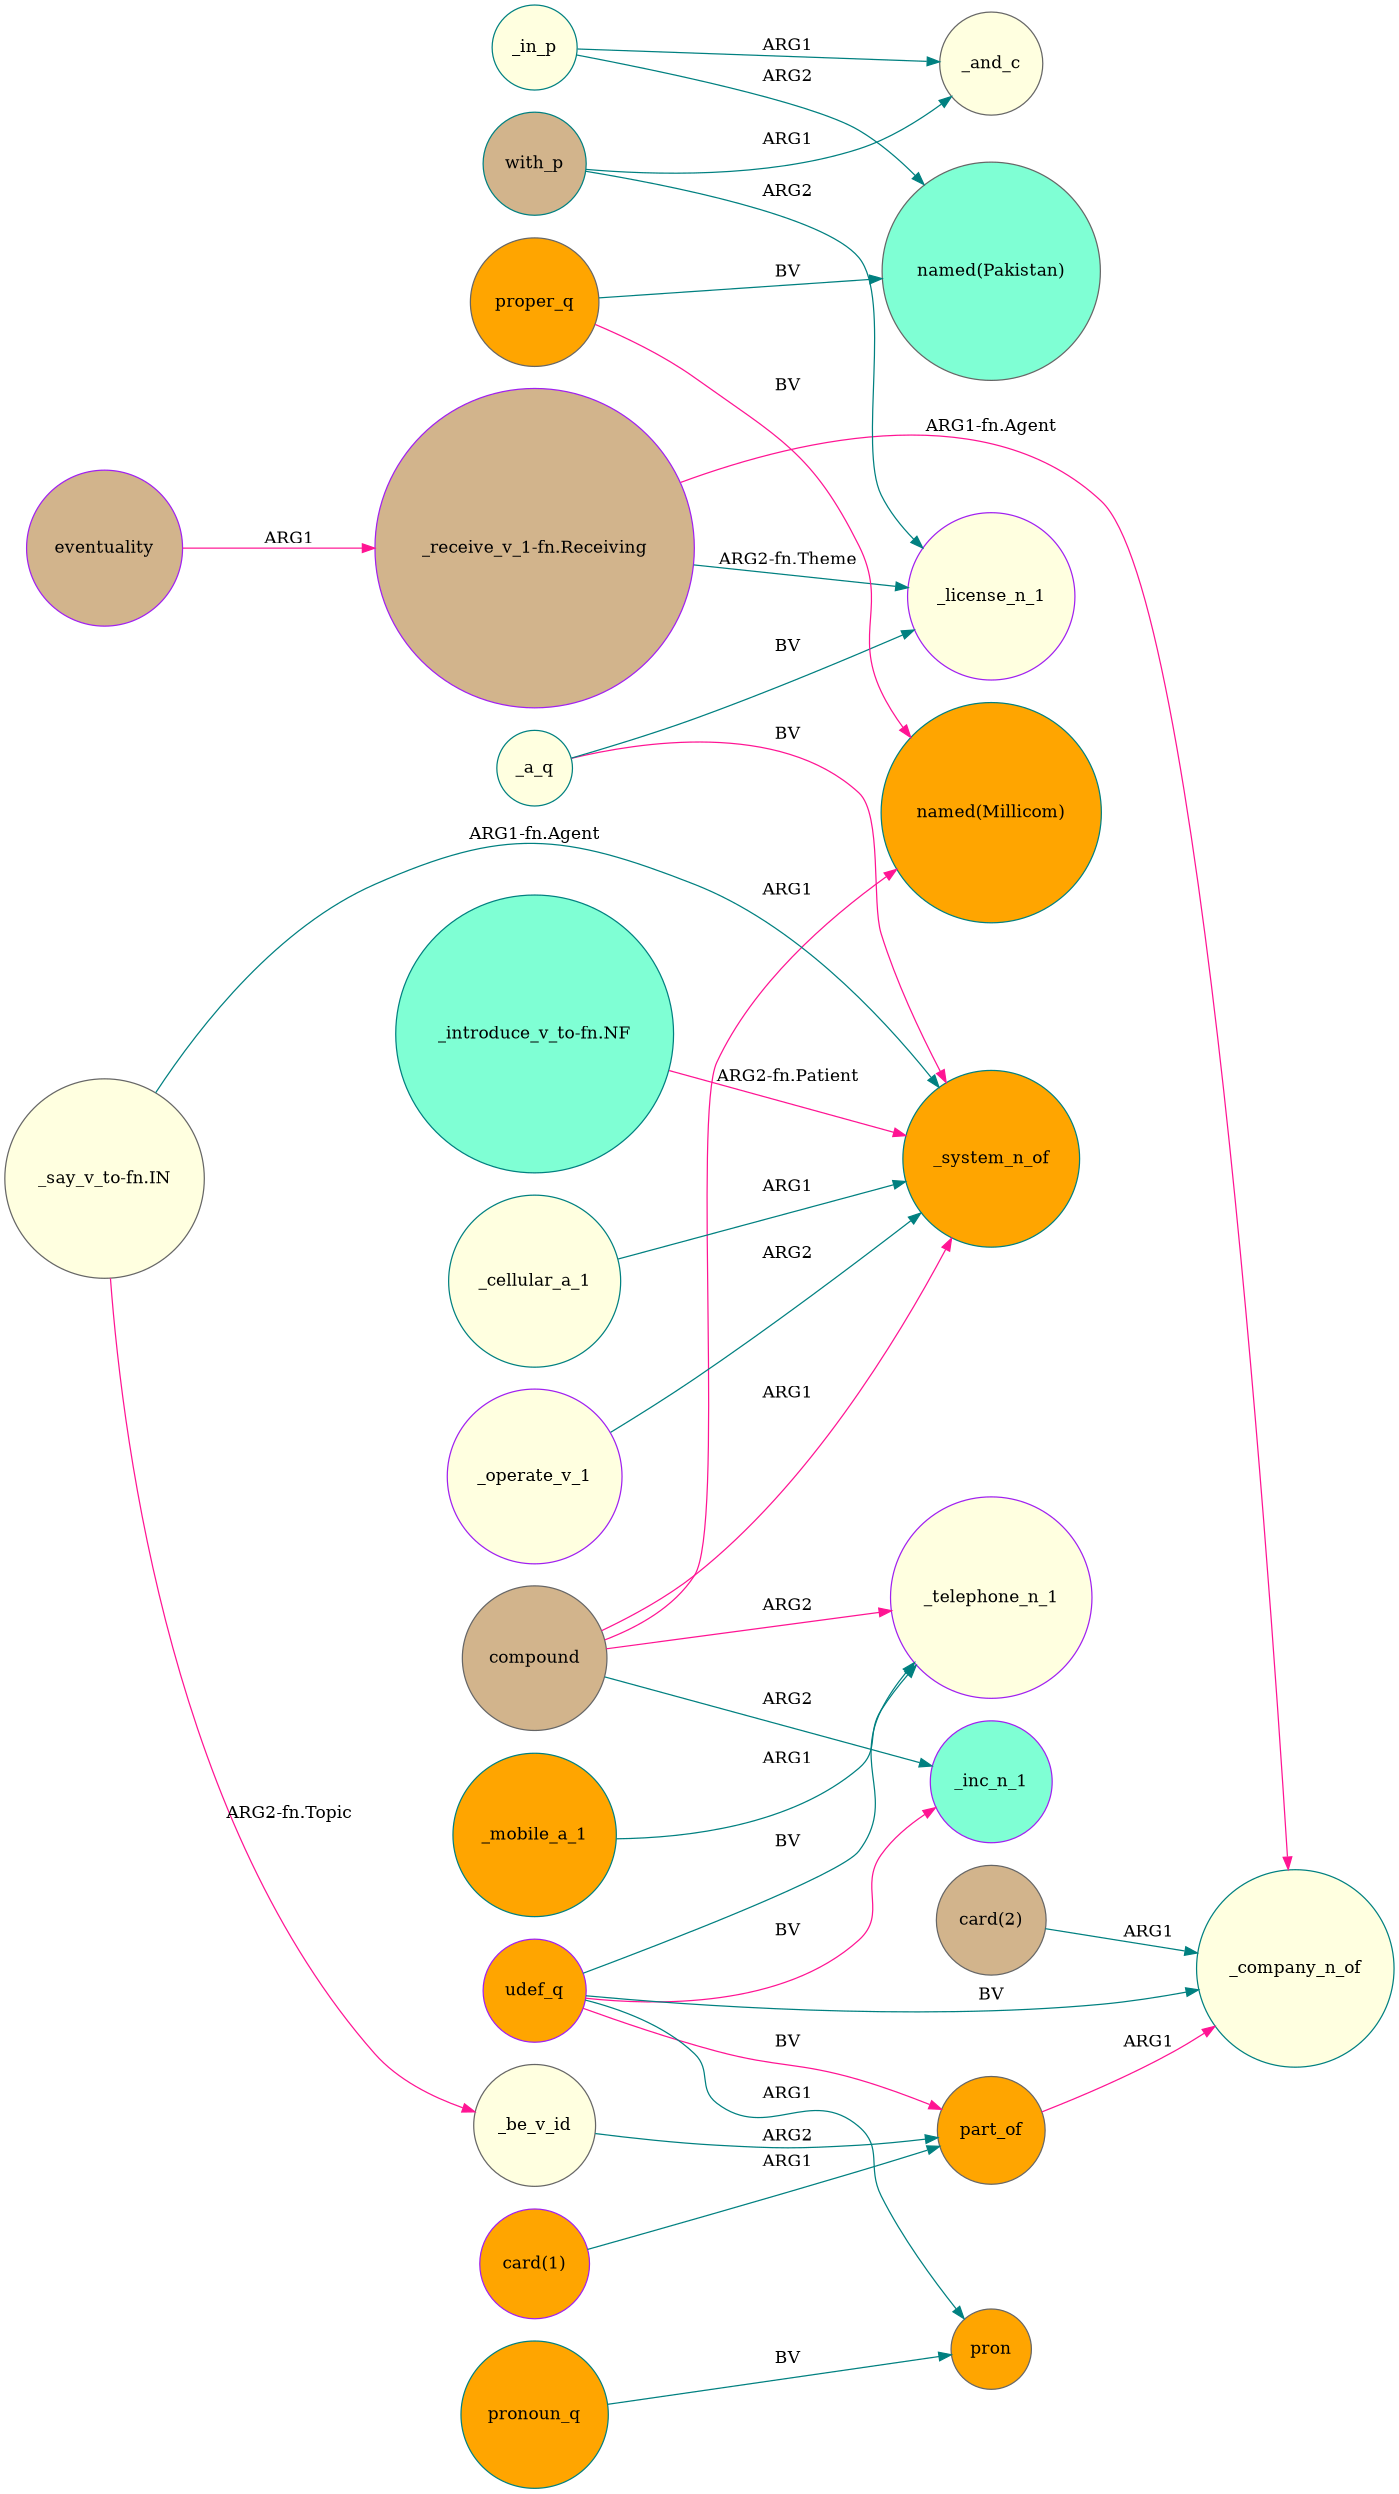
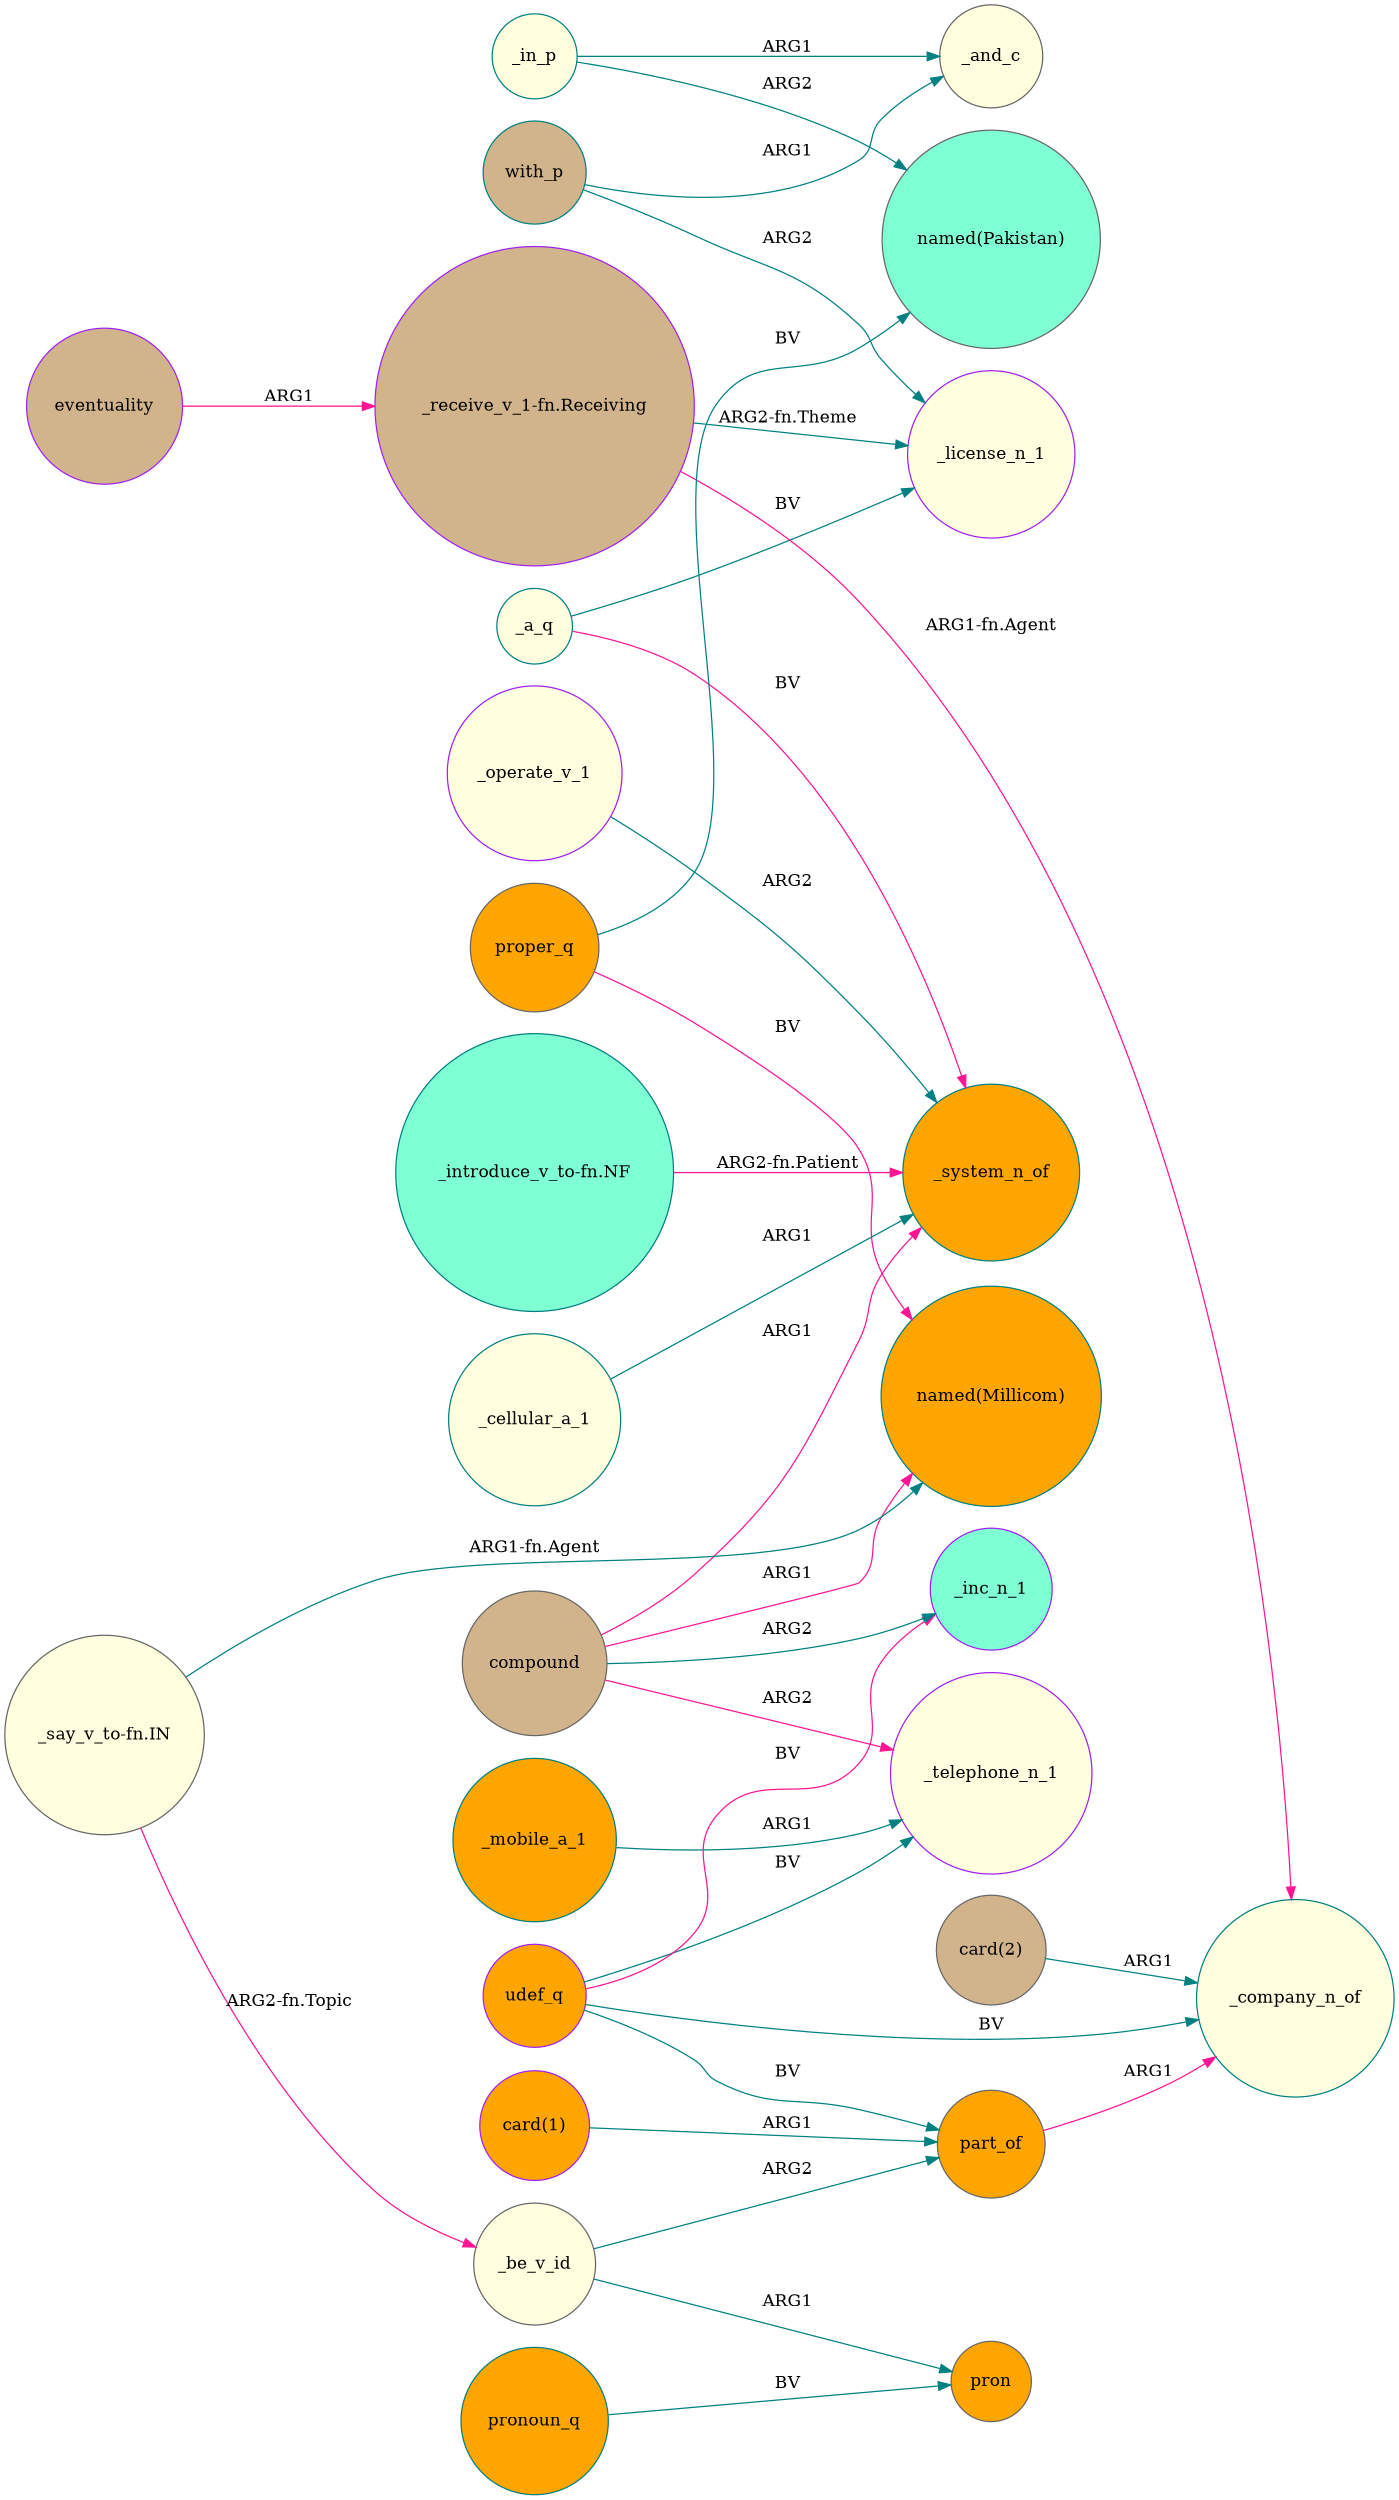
edge "_say_v_to-fn.IN" -> "_system_n_of": now "_say_v_to-fn.IN" -> "named(Millicom)"
edge "udef_q" -> "part_of": color deeppink -> teal
edge "udef_q" -> "pron": now "_be_v_id" -> "pron"
